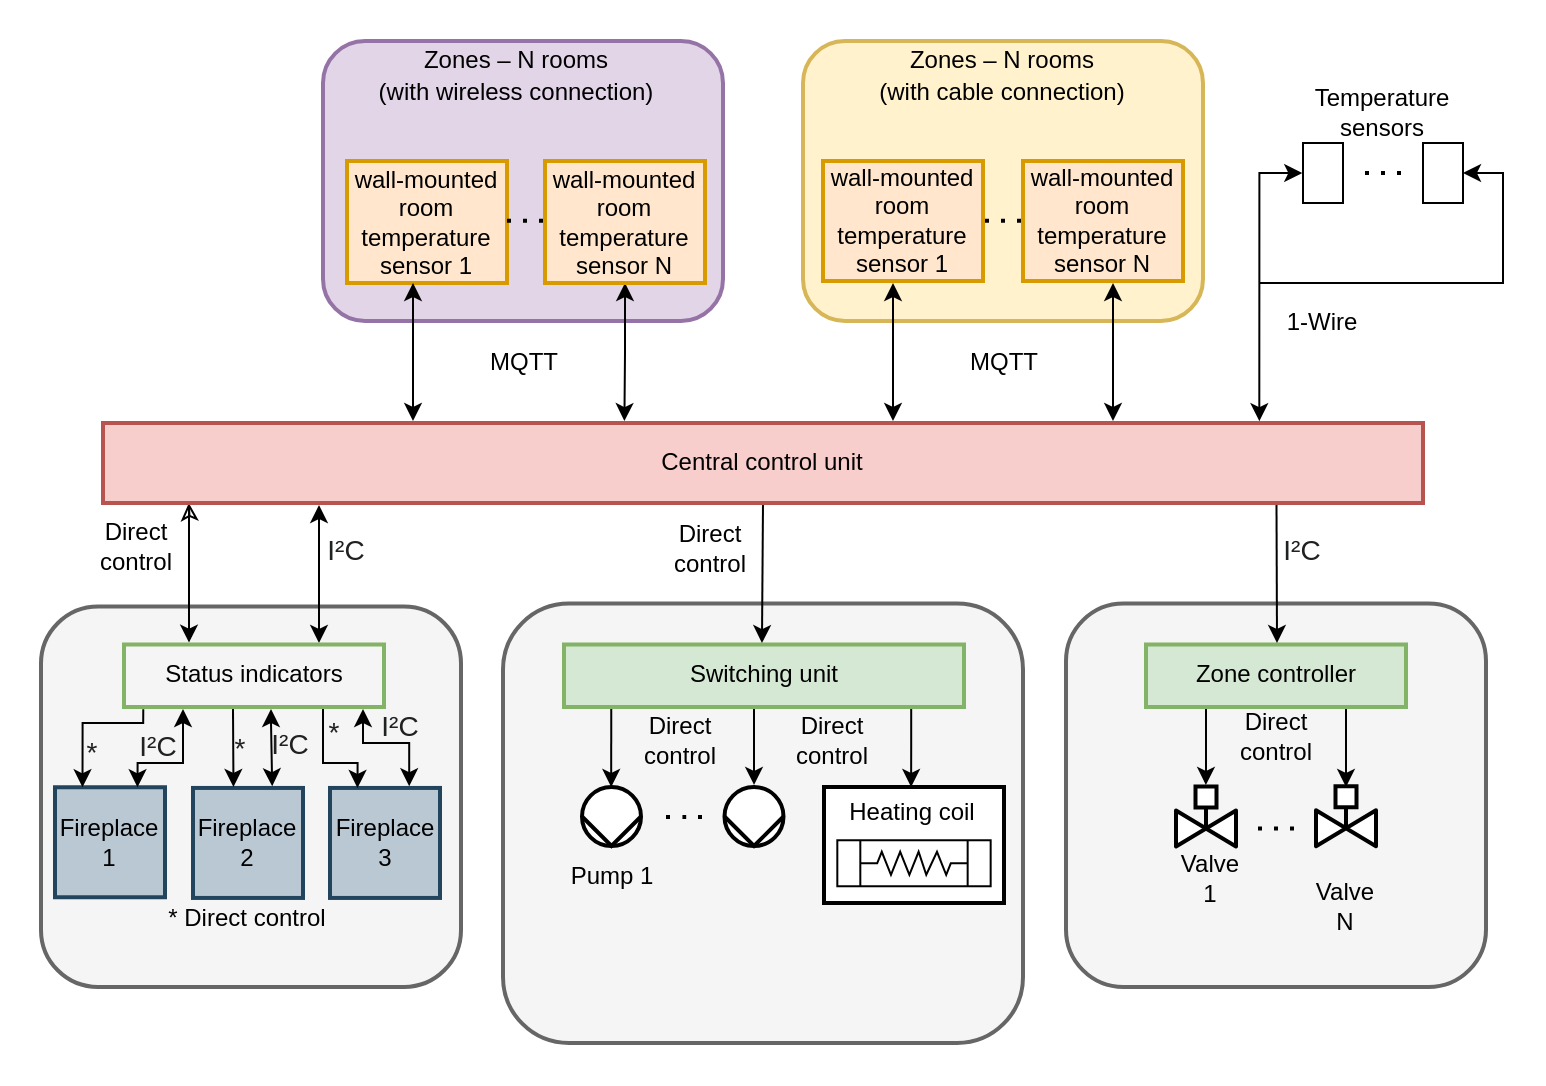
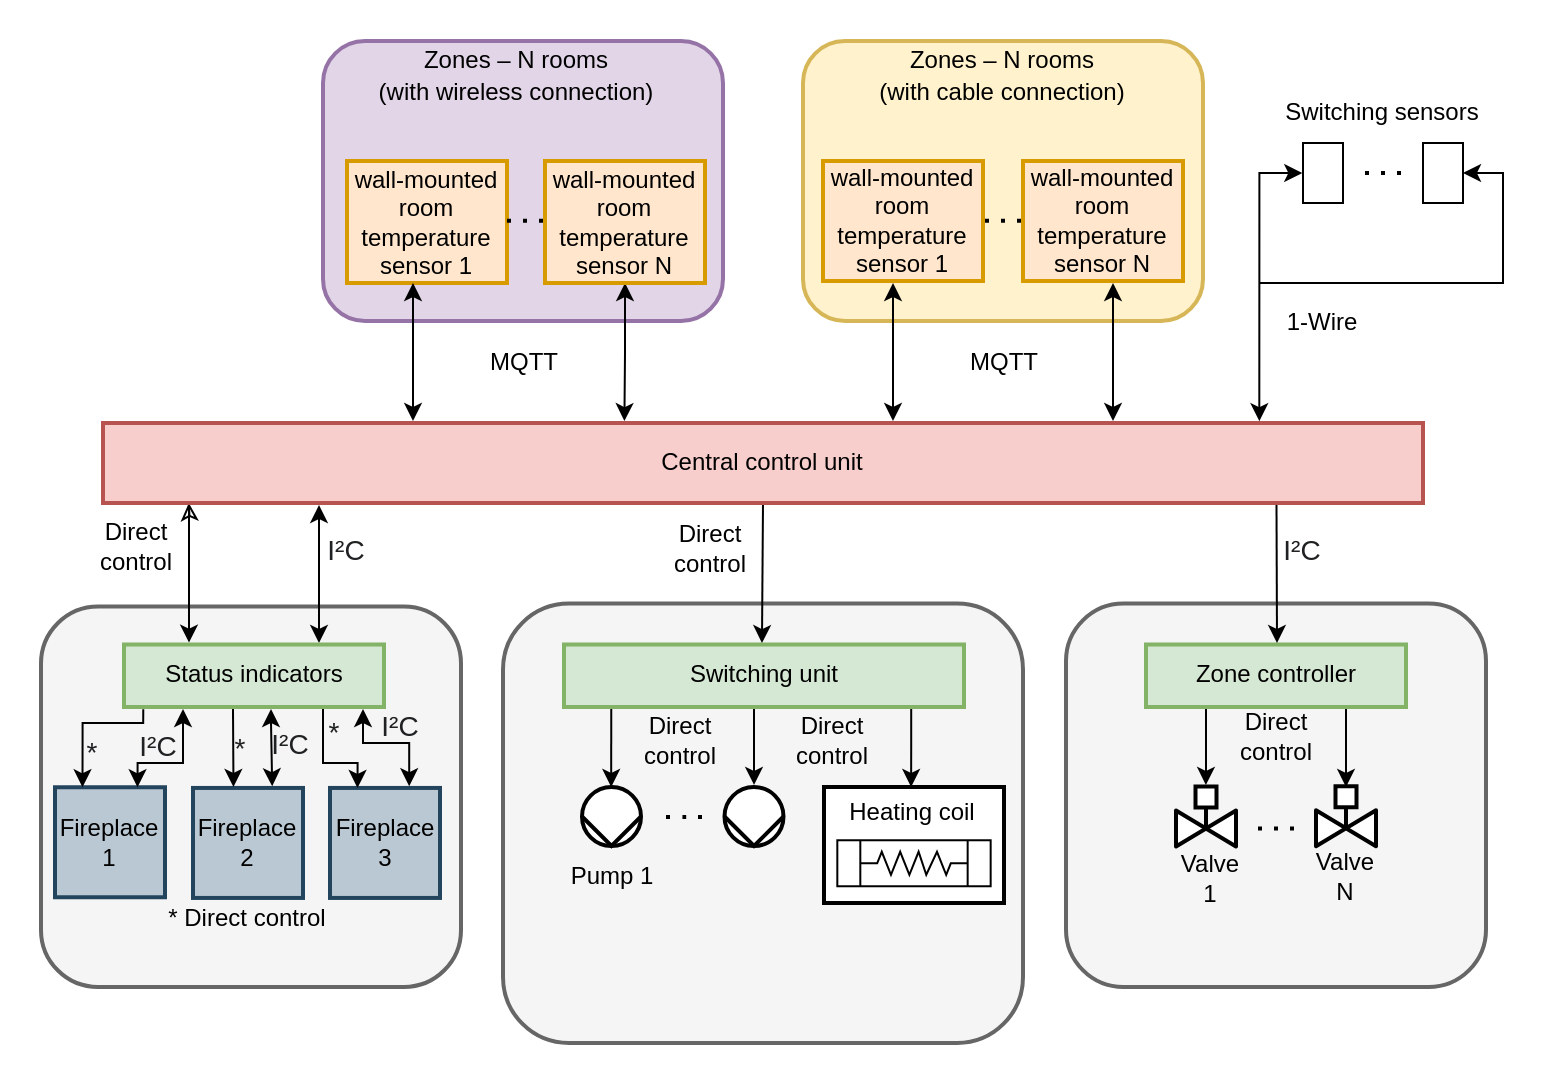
node "Temperature sensors": label "Temperature sensors" -> "Switching sensors"
node "Status indicators": fillcolor #f5f5f5 -> #d5e8d4
node "Valve N": moved (1346, 906) -> (1346, 876)
